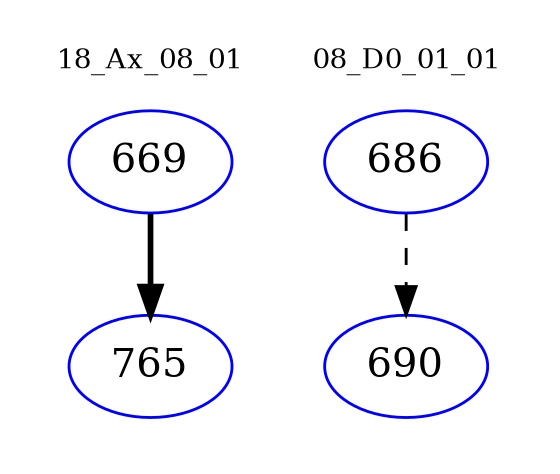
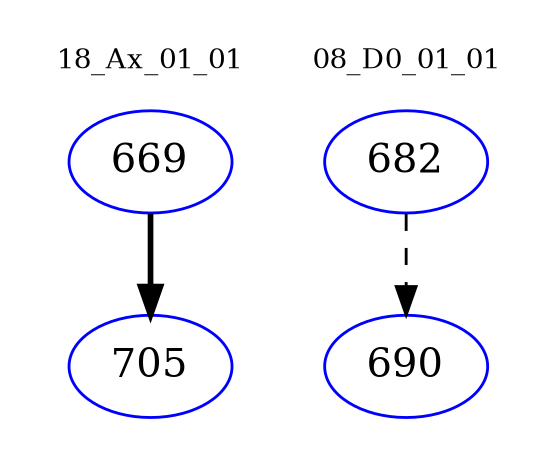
cluster "18_Ax_08_01": label "18_Ax_08_01" -> "18_Ax_01_01"
node "686": label "686" -> "682"
node "765": label "765" -> "705"
